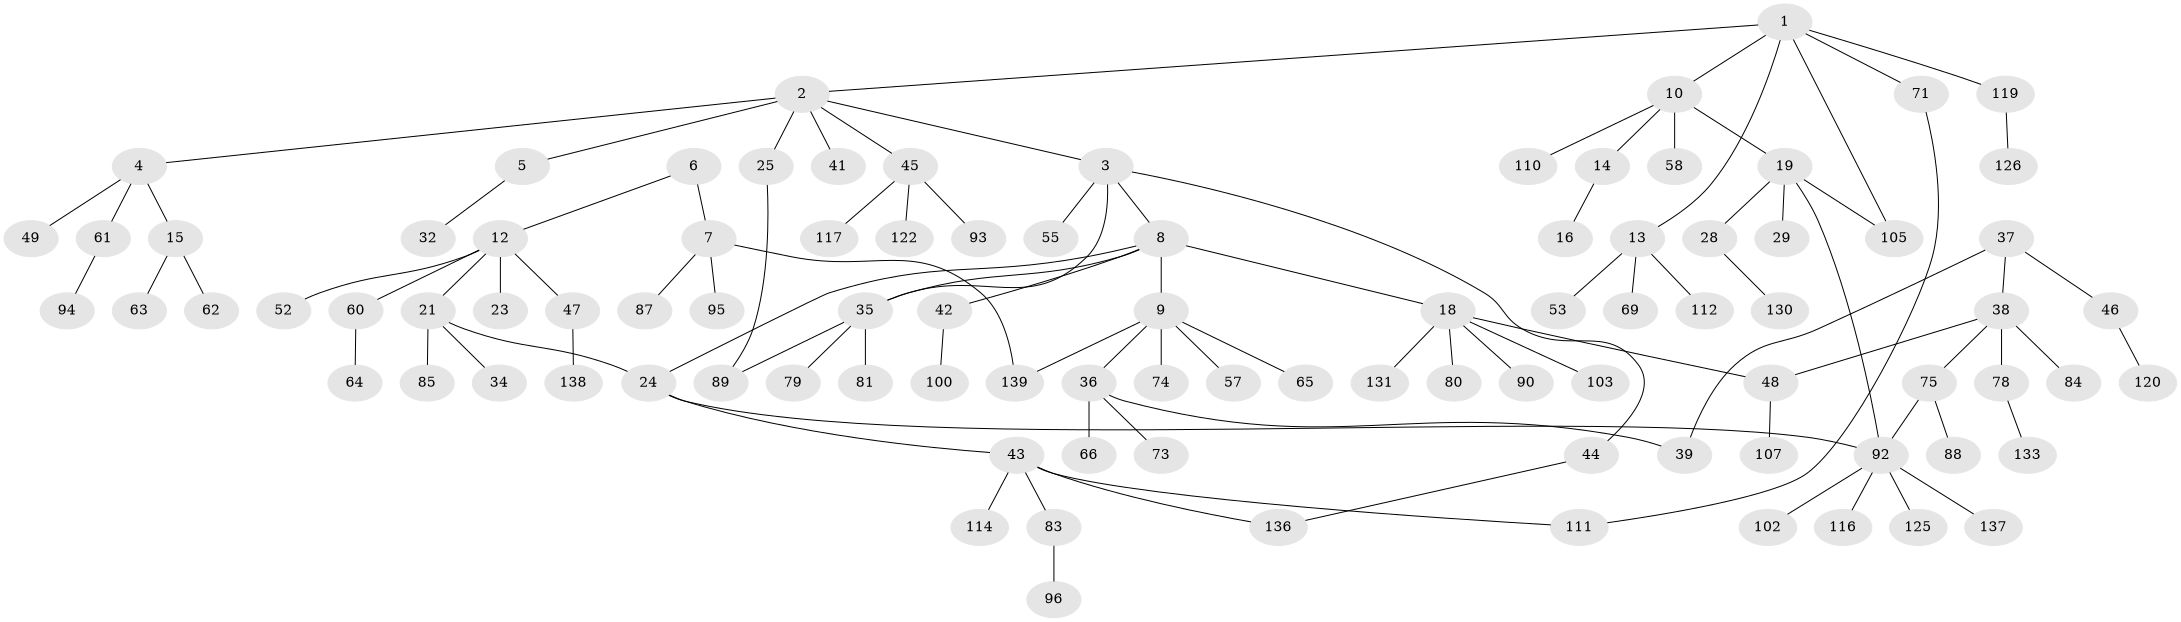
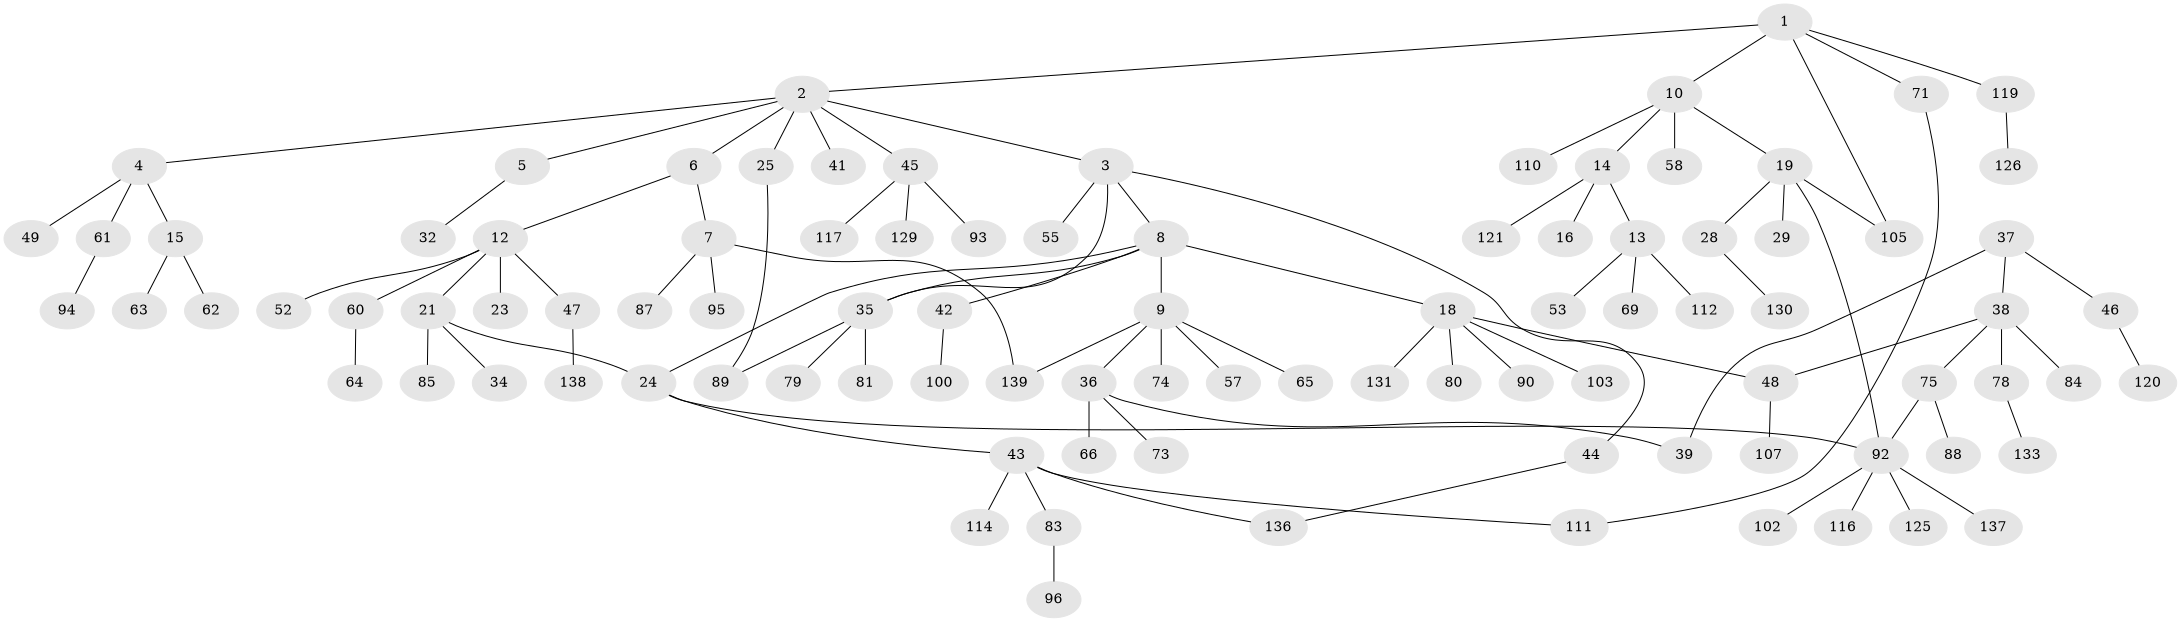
edge "2" -- "6": added
edge "1" -- "13": now "14" -- "13"
node "122": label "122" -> "129"
node "121": added
